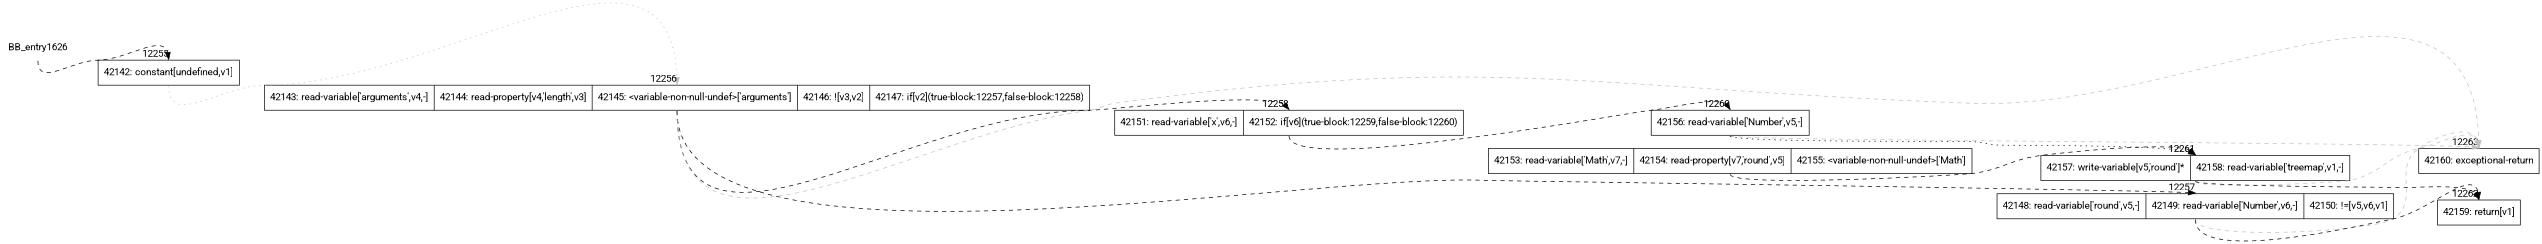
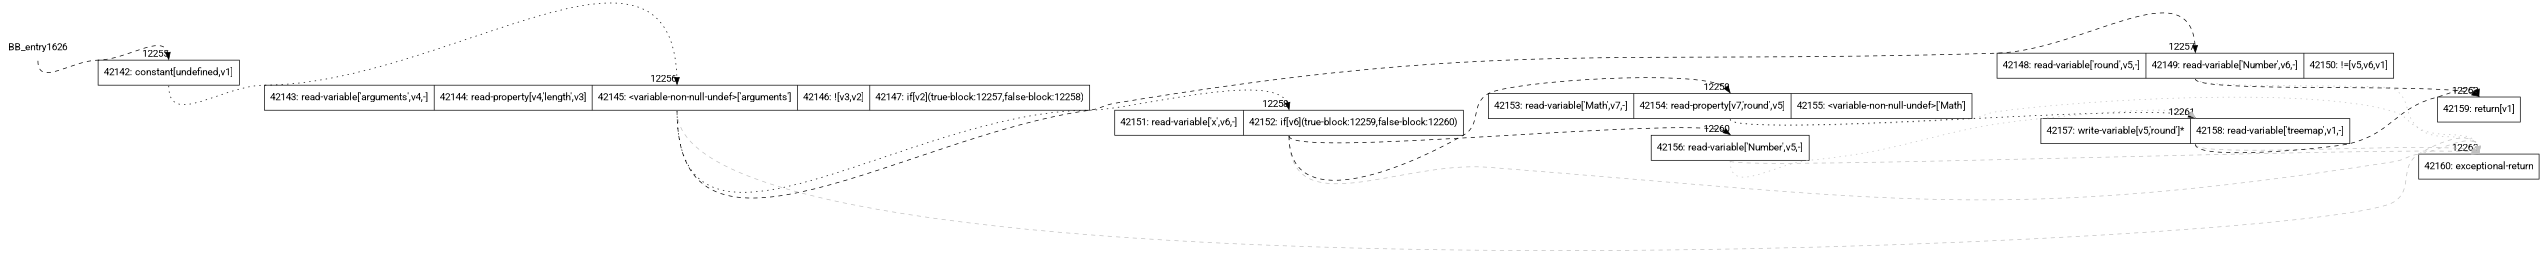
edge "42142: constant[undefined,v1]" -> "42143: read-variable['arguments',v4,-]": color gray -> black
edge "42151: read-variable['x',v6,-]" -> "42153: read-variable['Math',v7,-]": added
edge "42153: read-variable['Math',v7,-]" -> "42160: exceptional-return": added
edge "42143: read-variable['arguments',v4,-]" -> "42151: read-variable['x',v6,-]": style dashed -> dotted
edge "42156: read-variable['Number',v5,-]" -> "42157: write-variable[v5,'round']*": color black -> gray
edge "42153: read-variable['Math',v7,-]" -> "42157: write-variable[v5,'round']*": style dashed -> dotted
edge "42151: read-variable['x',v6,-]" -> "42160: exceptional-return": added
edge "42148: read-variable['round',v5,-]" -> "42160: exceptional-return": style dashed -> dotted
